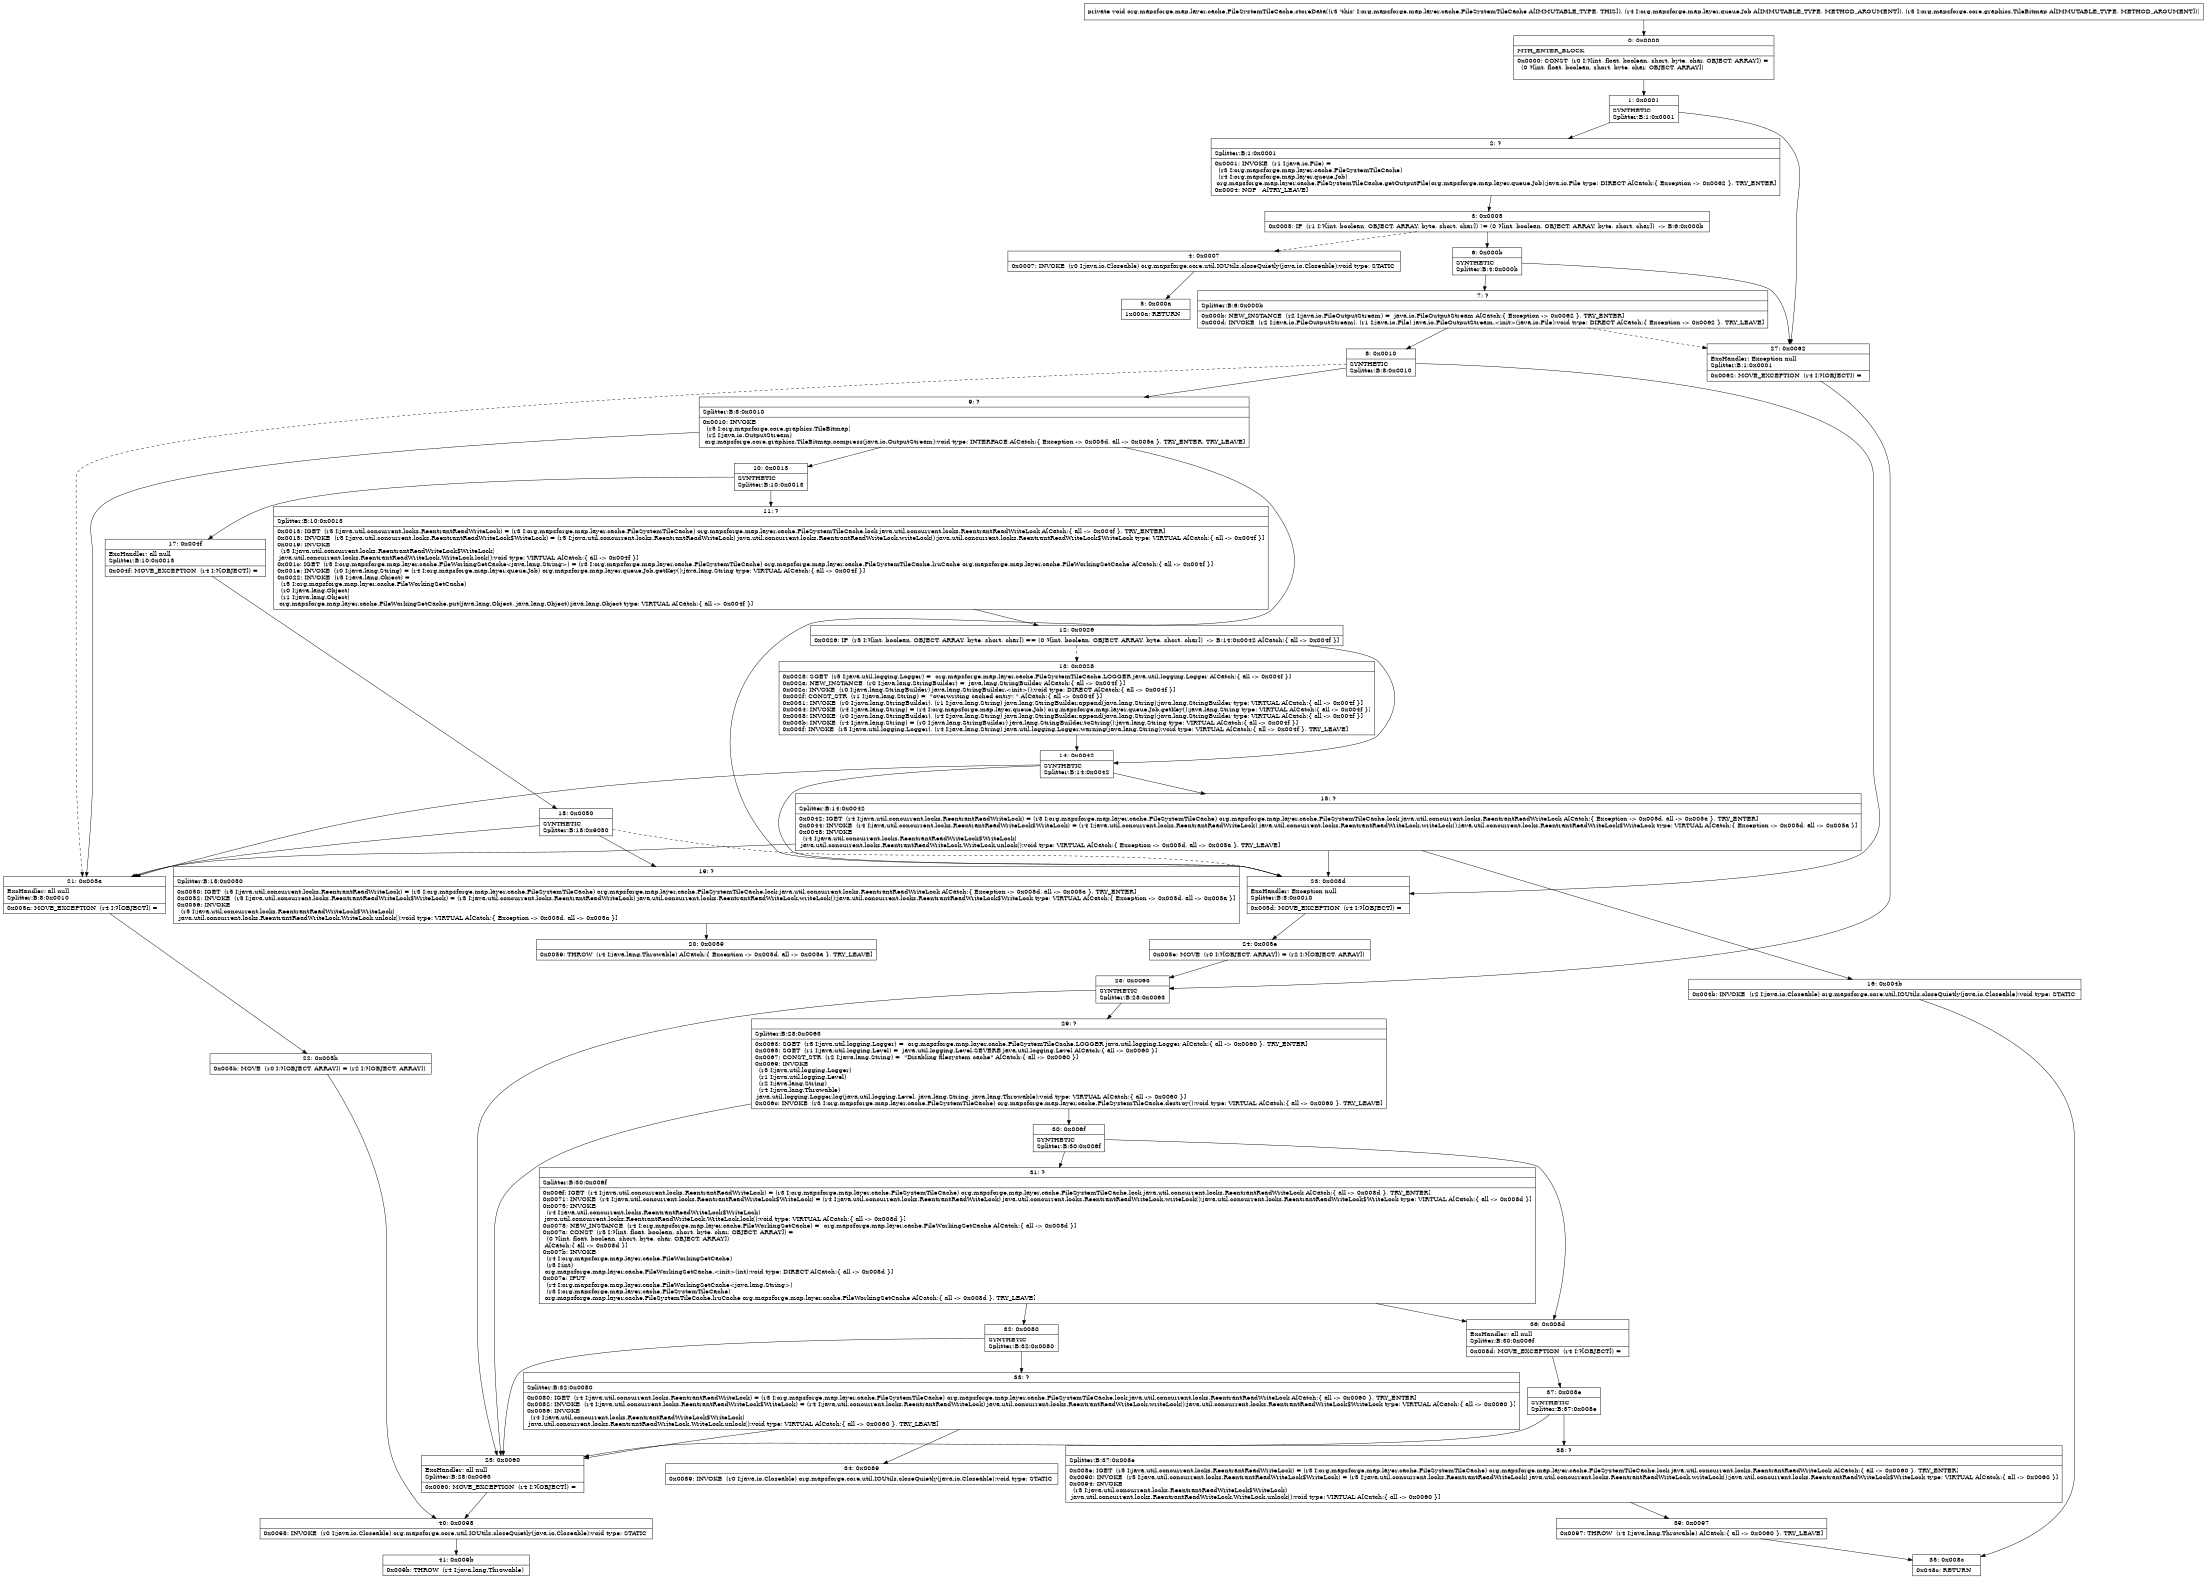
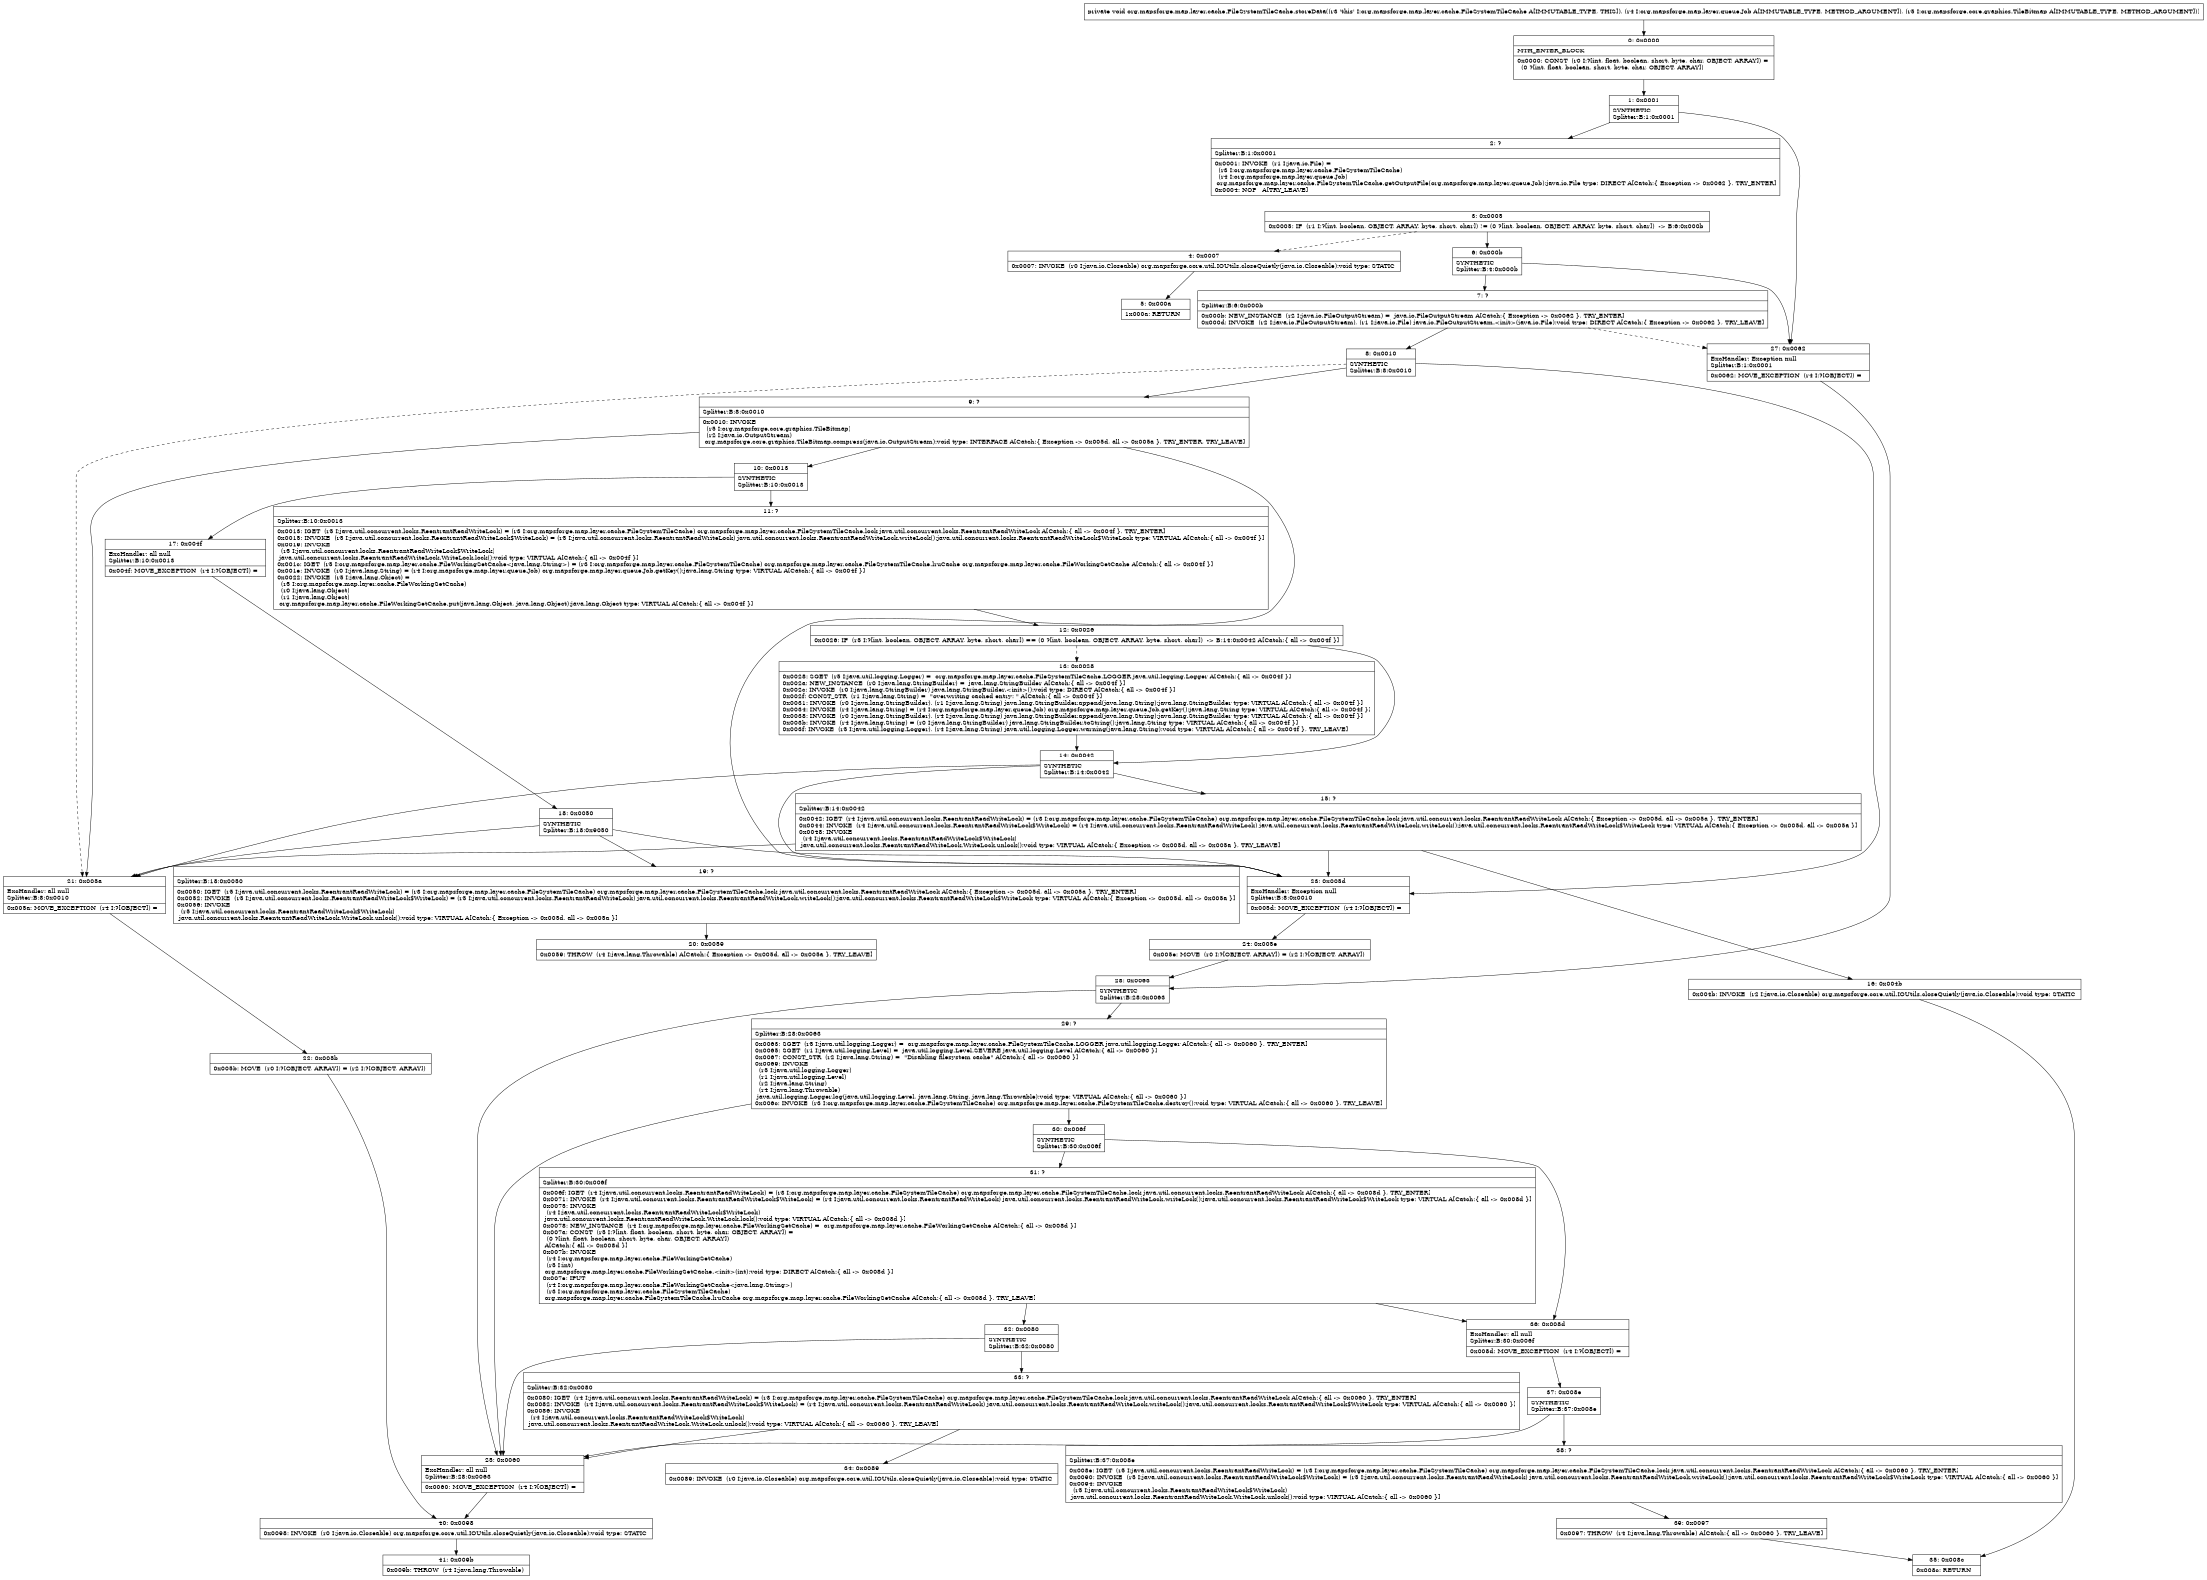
edge "2: ?" -> "3: 0x0005": removed
edge "18: 0x0050" -> "23: 0x005d": style dashed -> solid
node "35: 0x008c": text "0x048c: RETURN" -> "0x008c: RETURN"
